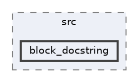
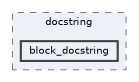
cluster "src": label "src" -> "docstring"
